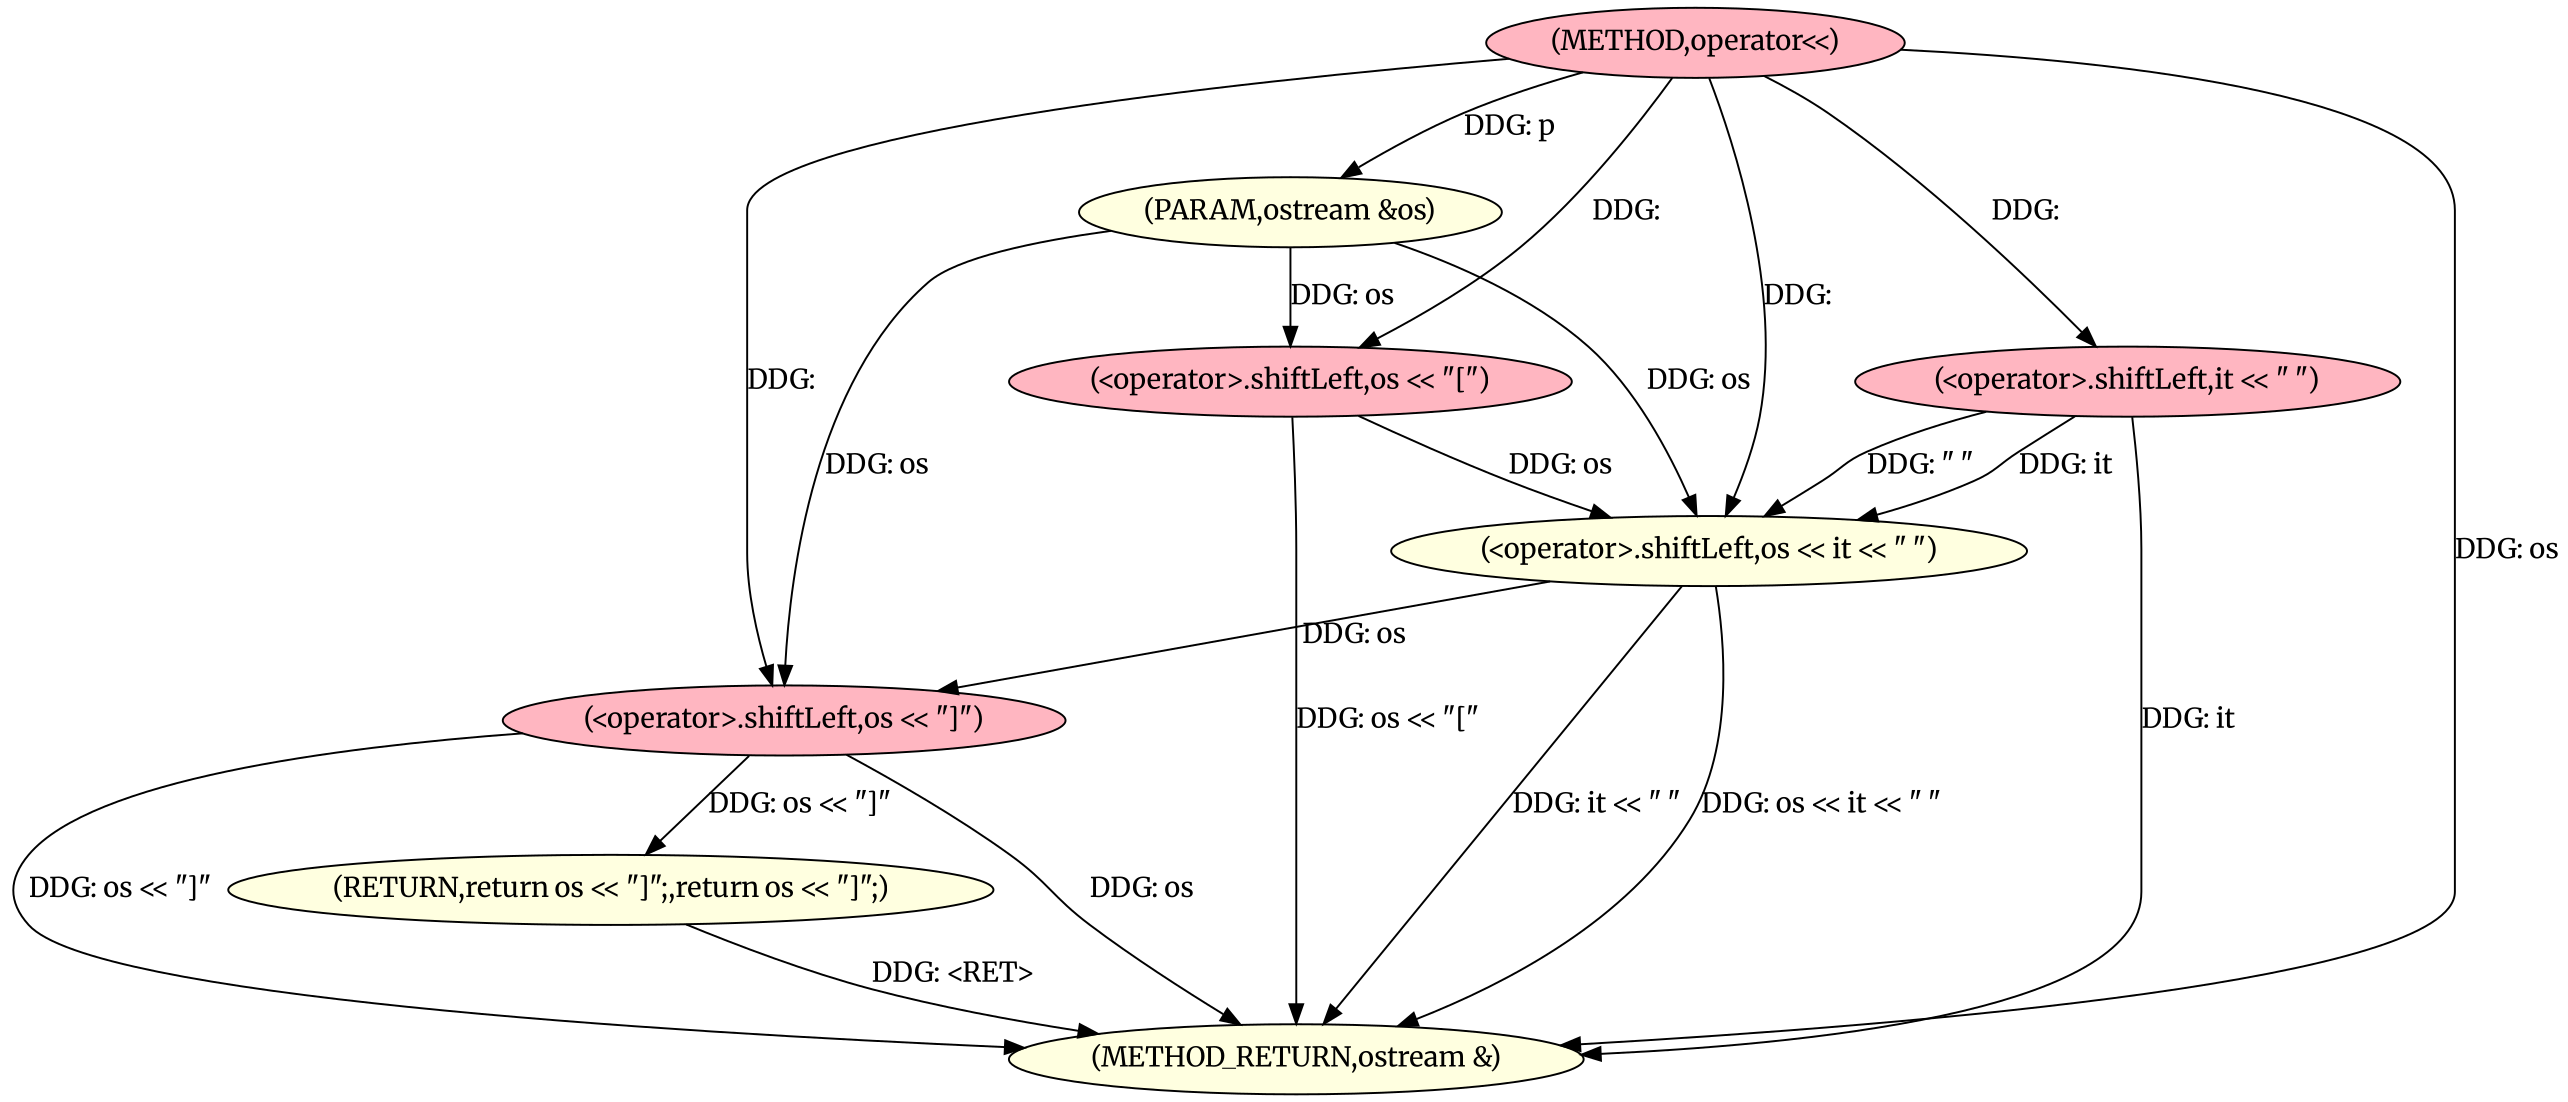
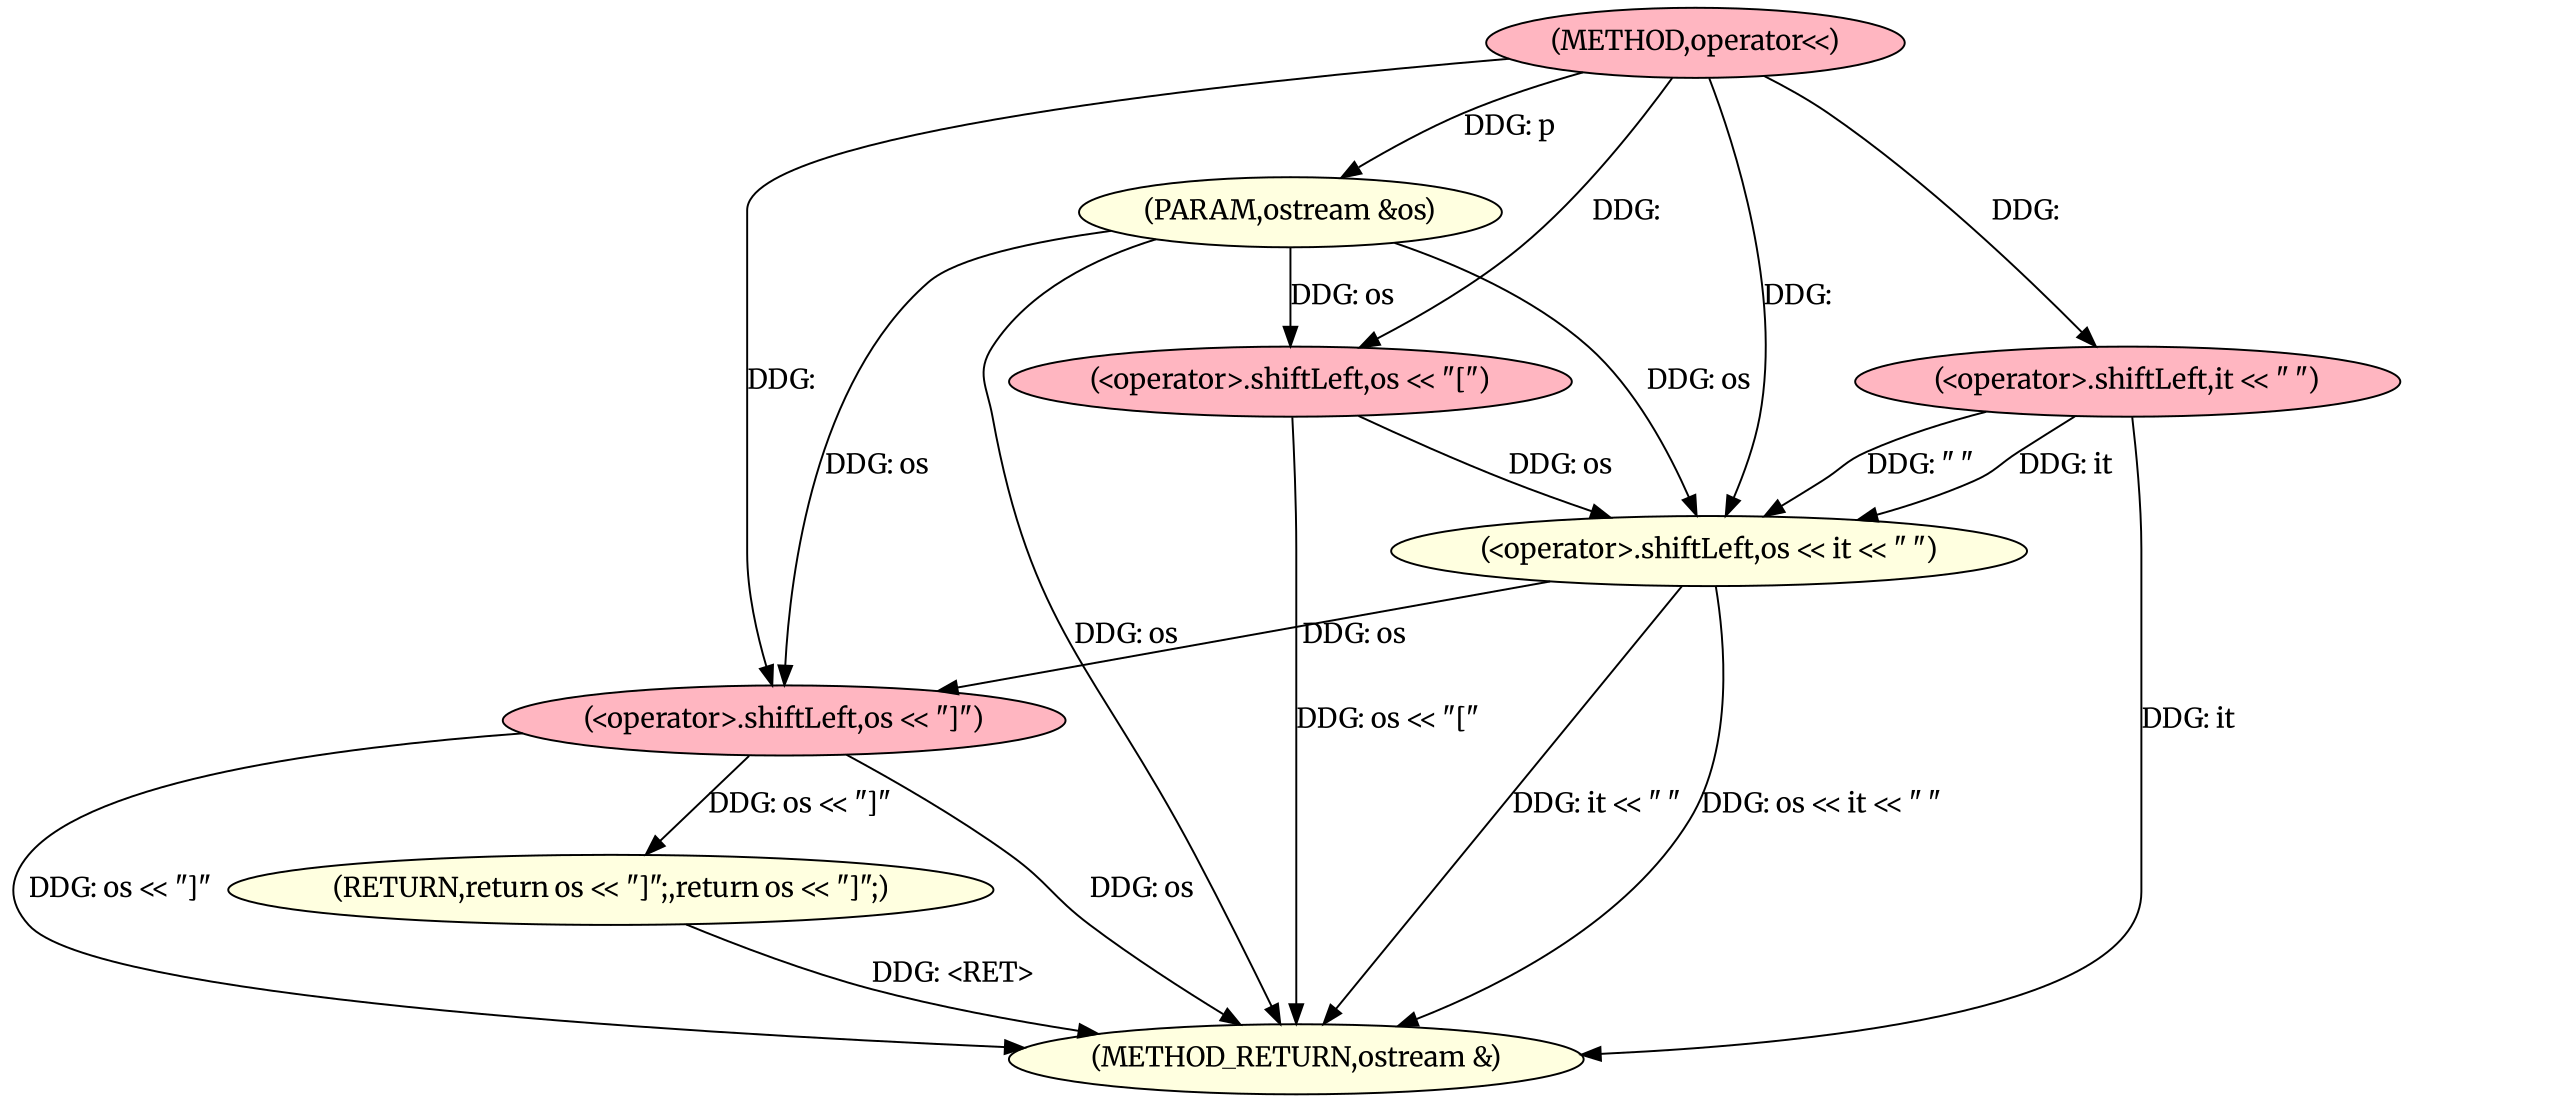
edge "(METHOD,operator<<)" -> "(METHOD_RETURN,ostream &)": now "(PARAM,ostream &os)" -> "(METHOD_RETURN,ostream &)"
